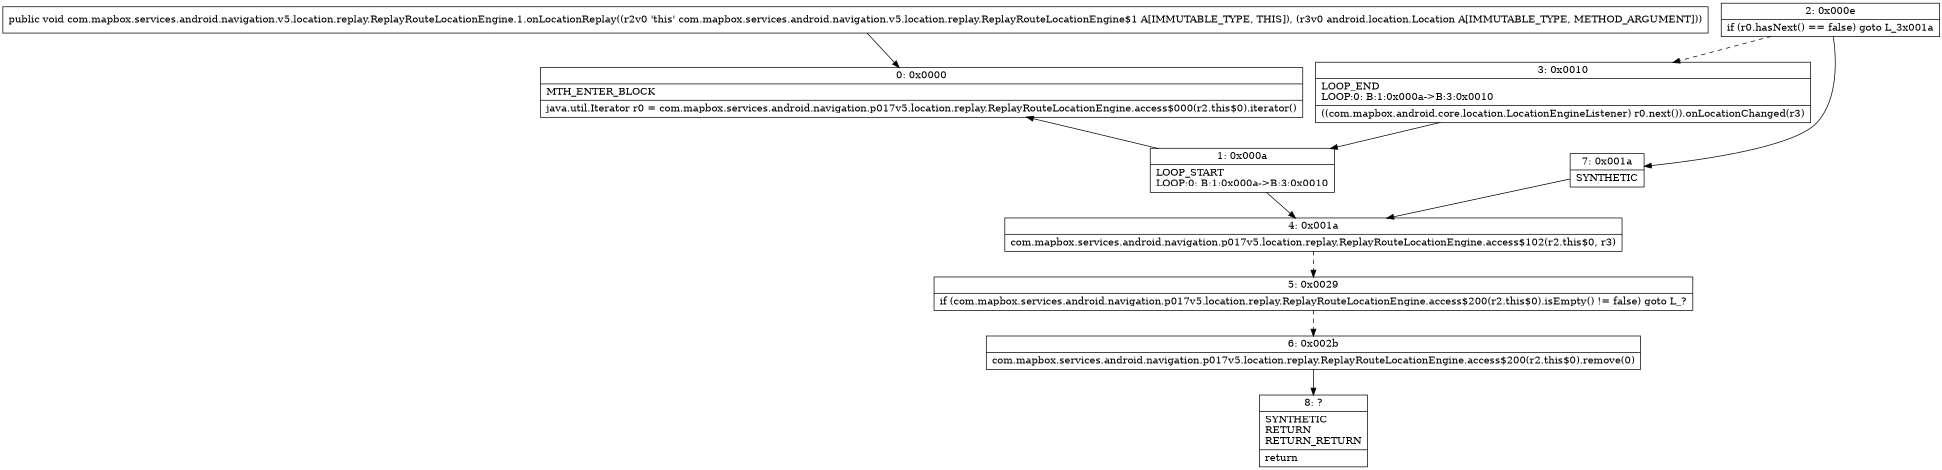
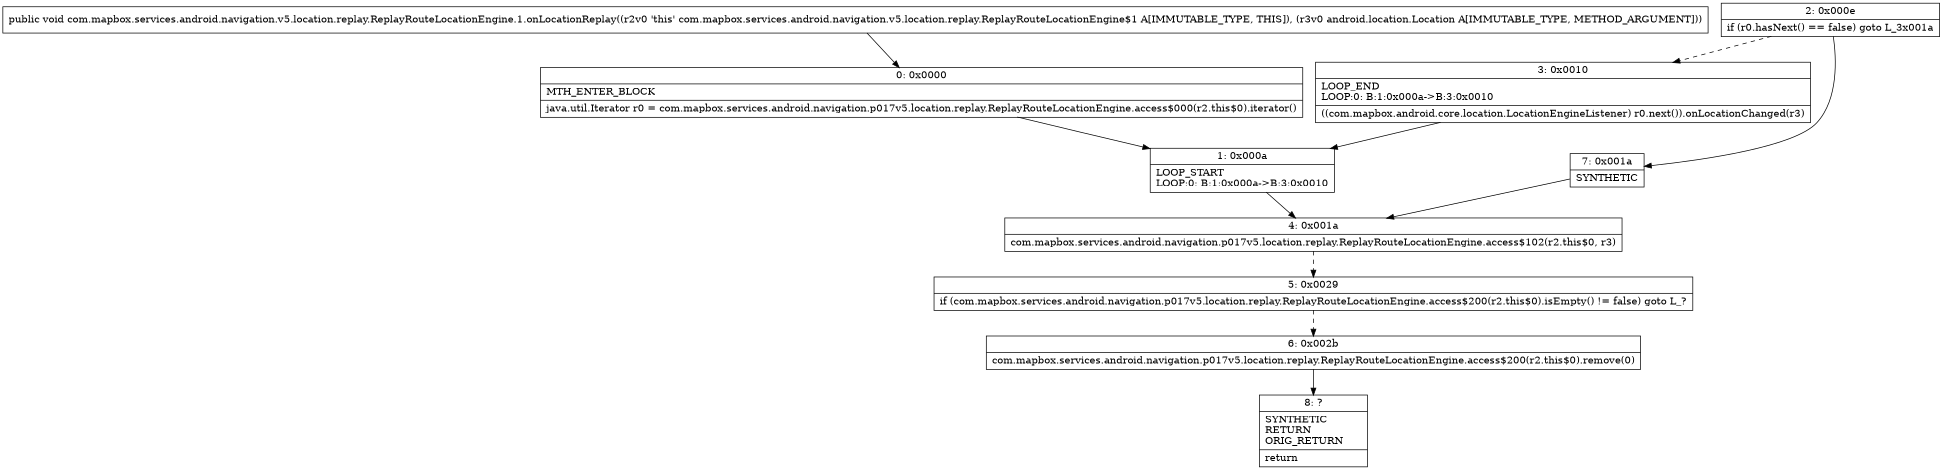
edge "1: 0x000a" -> "0: 0x0000": reversed
node "8: ?": text "RETURN_RETURN" -> "ORIG_RETURN"
